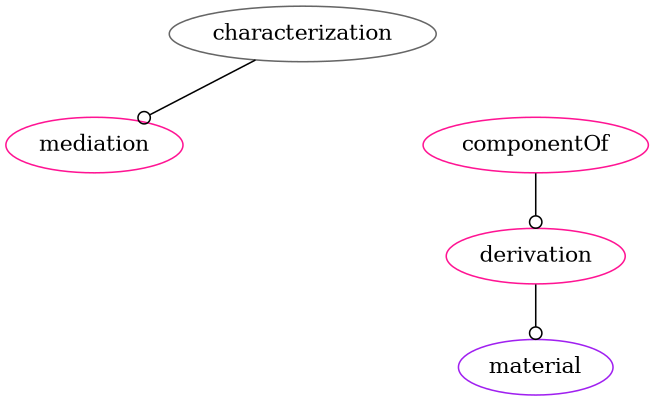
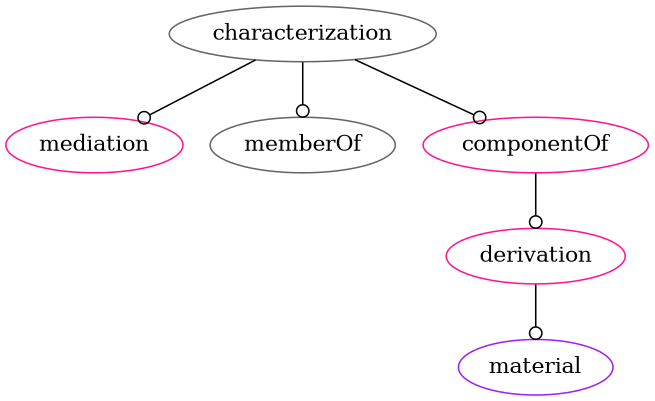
edge "characterization" -> "componentOf": added
node "memberOf": added
